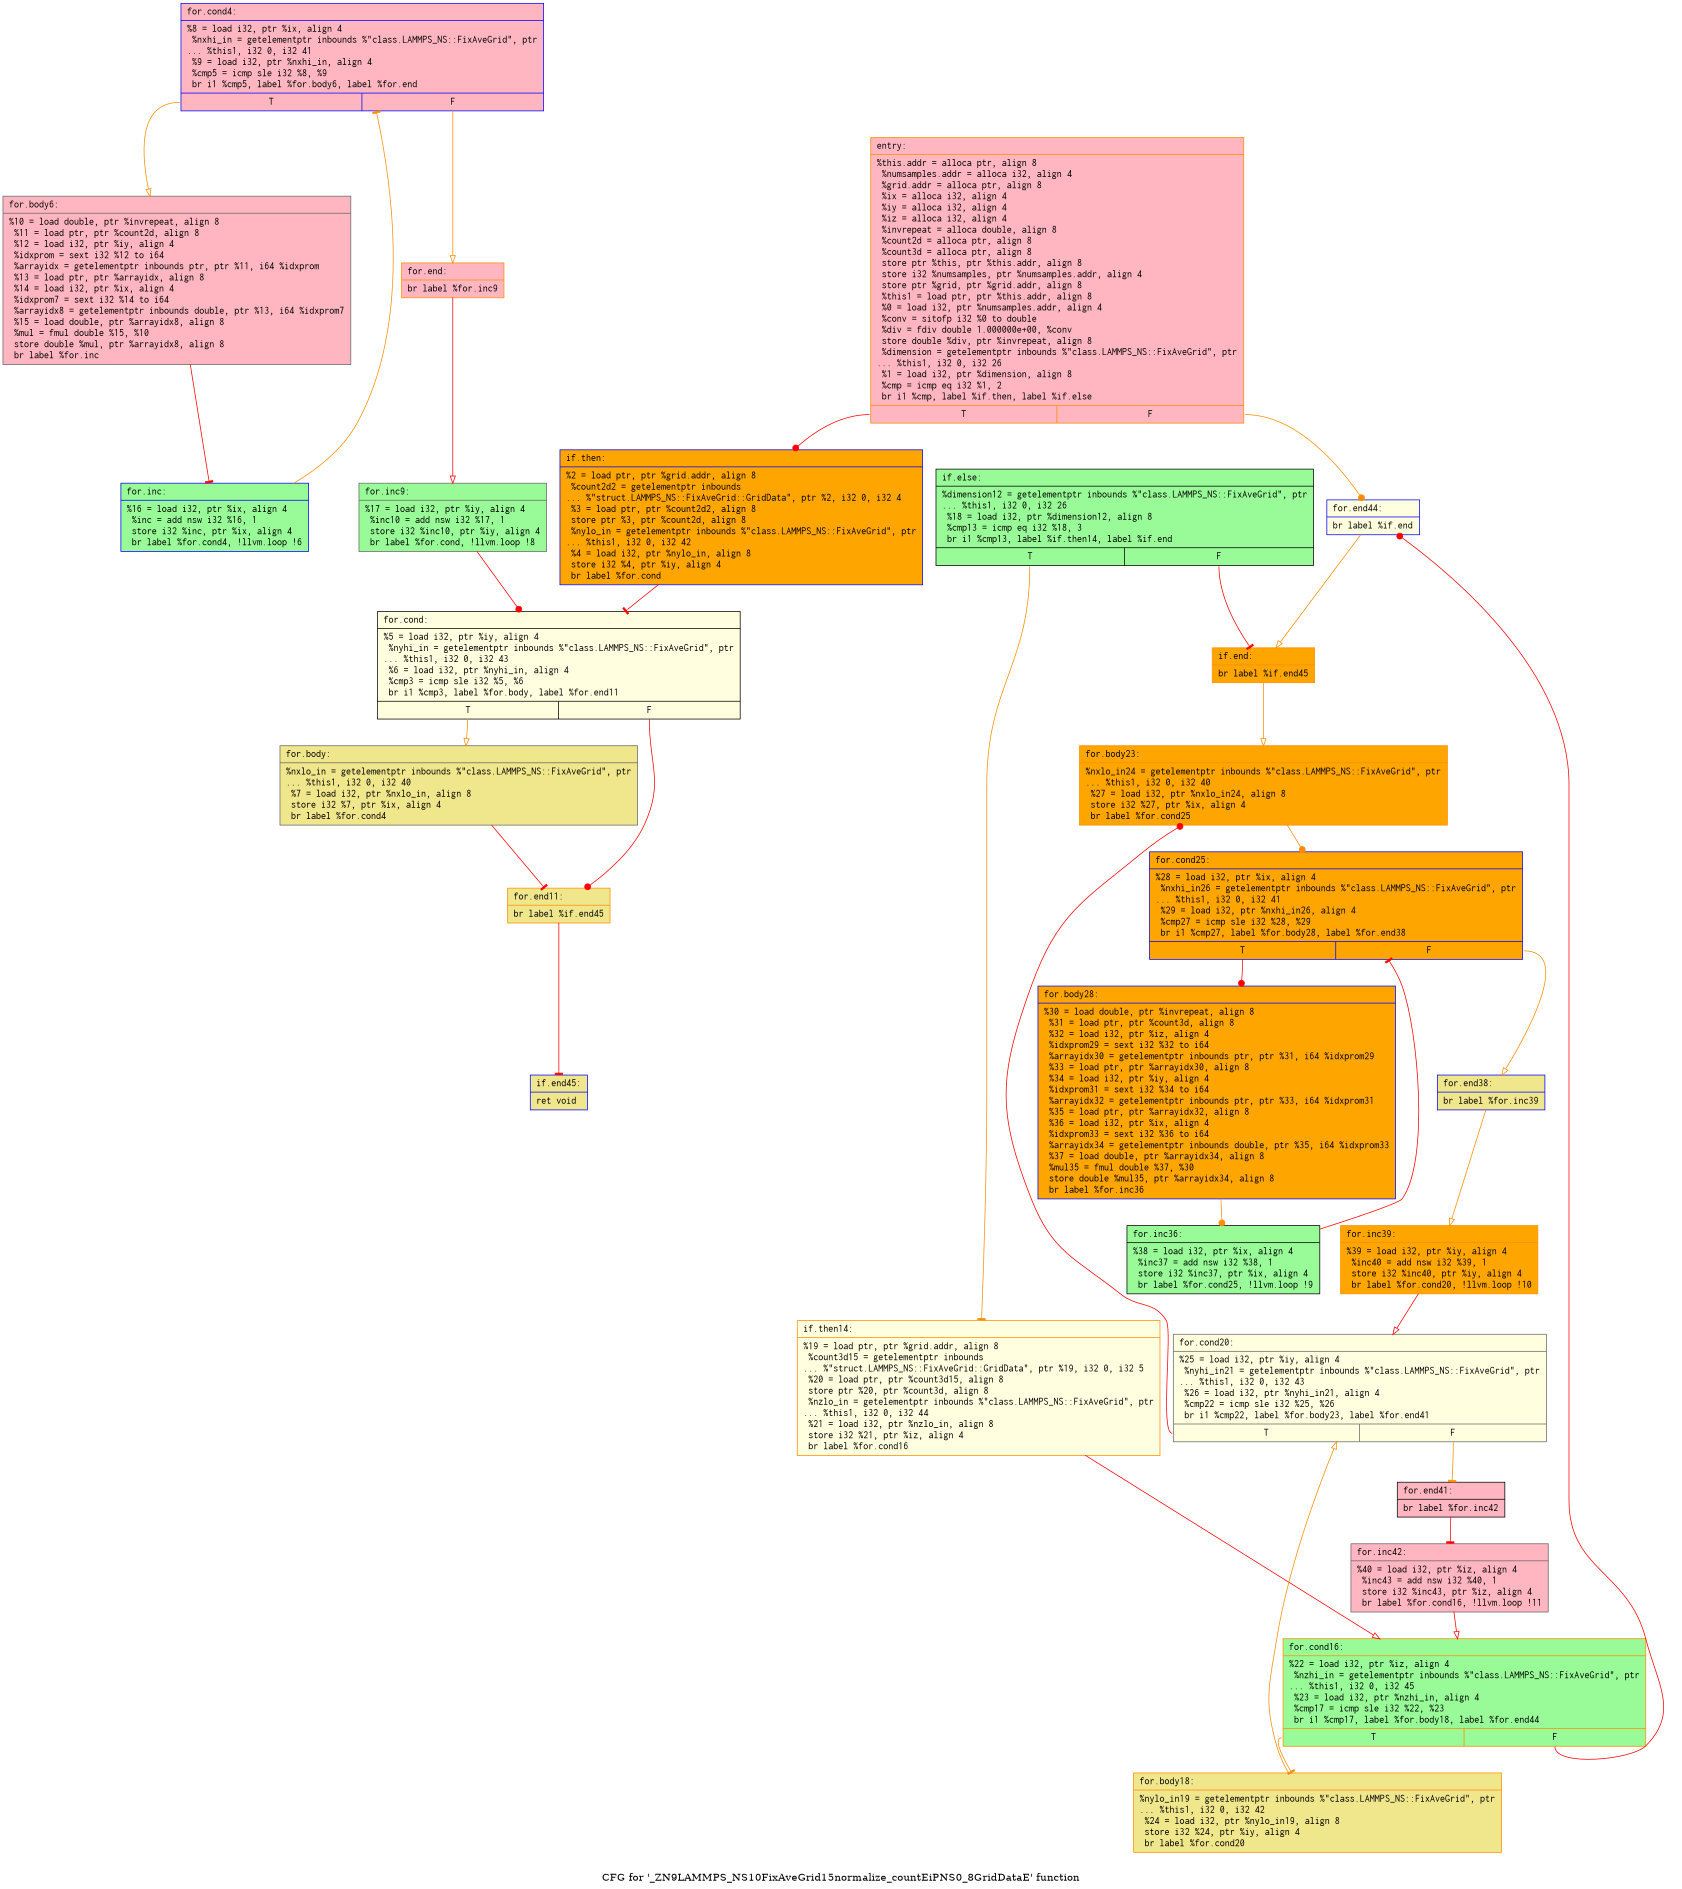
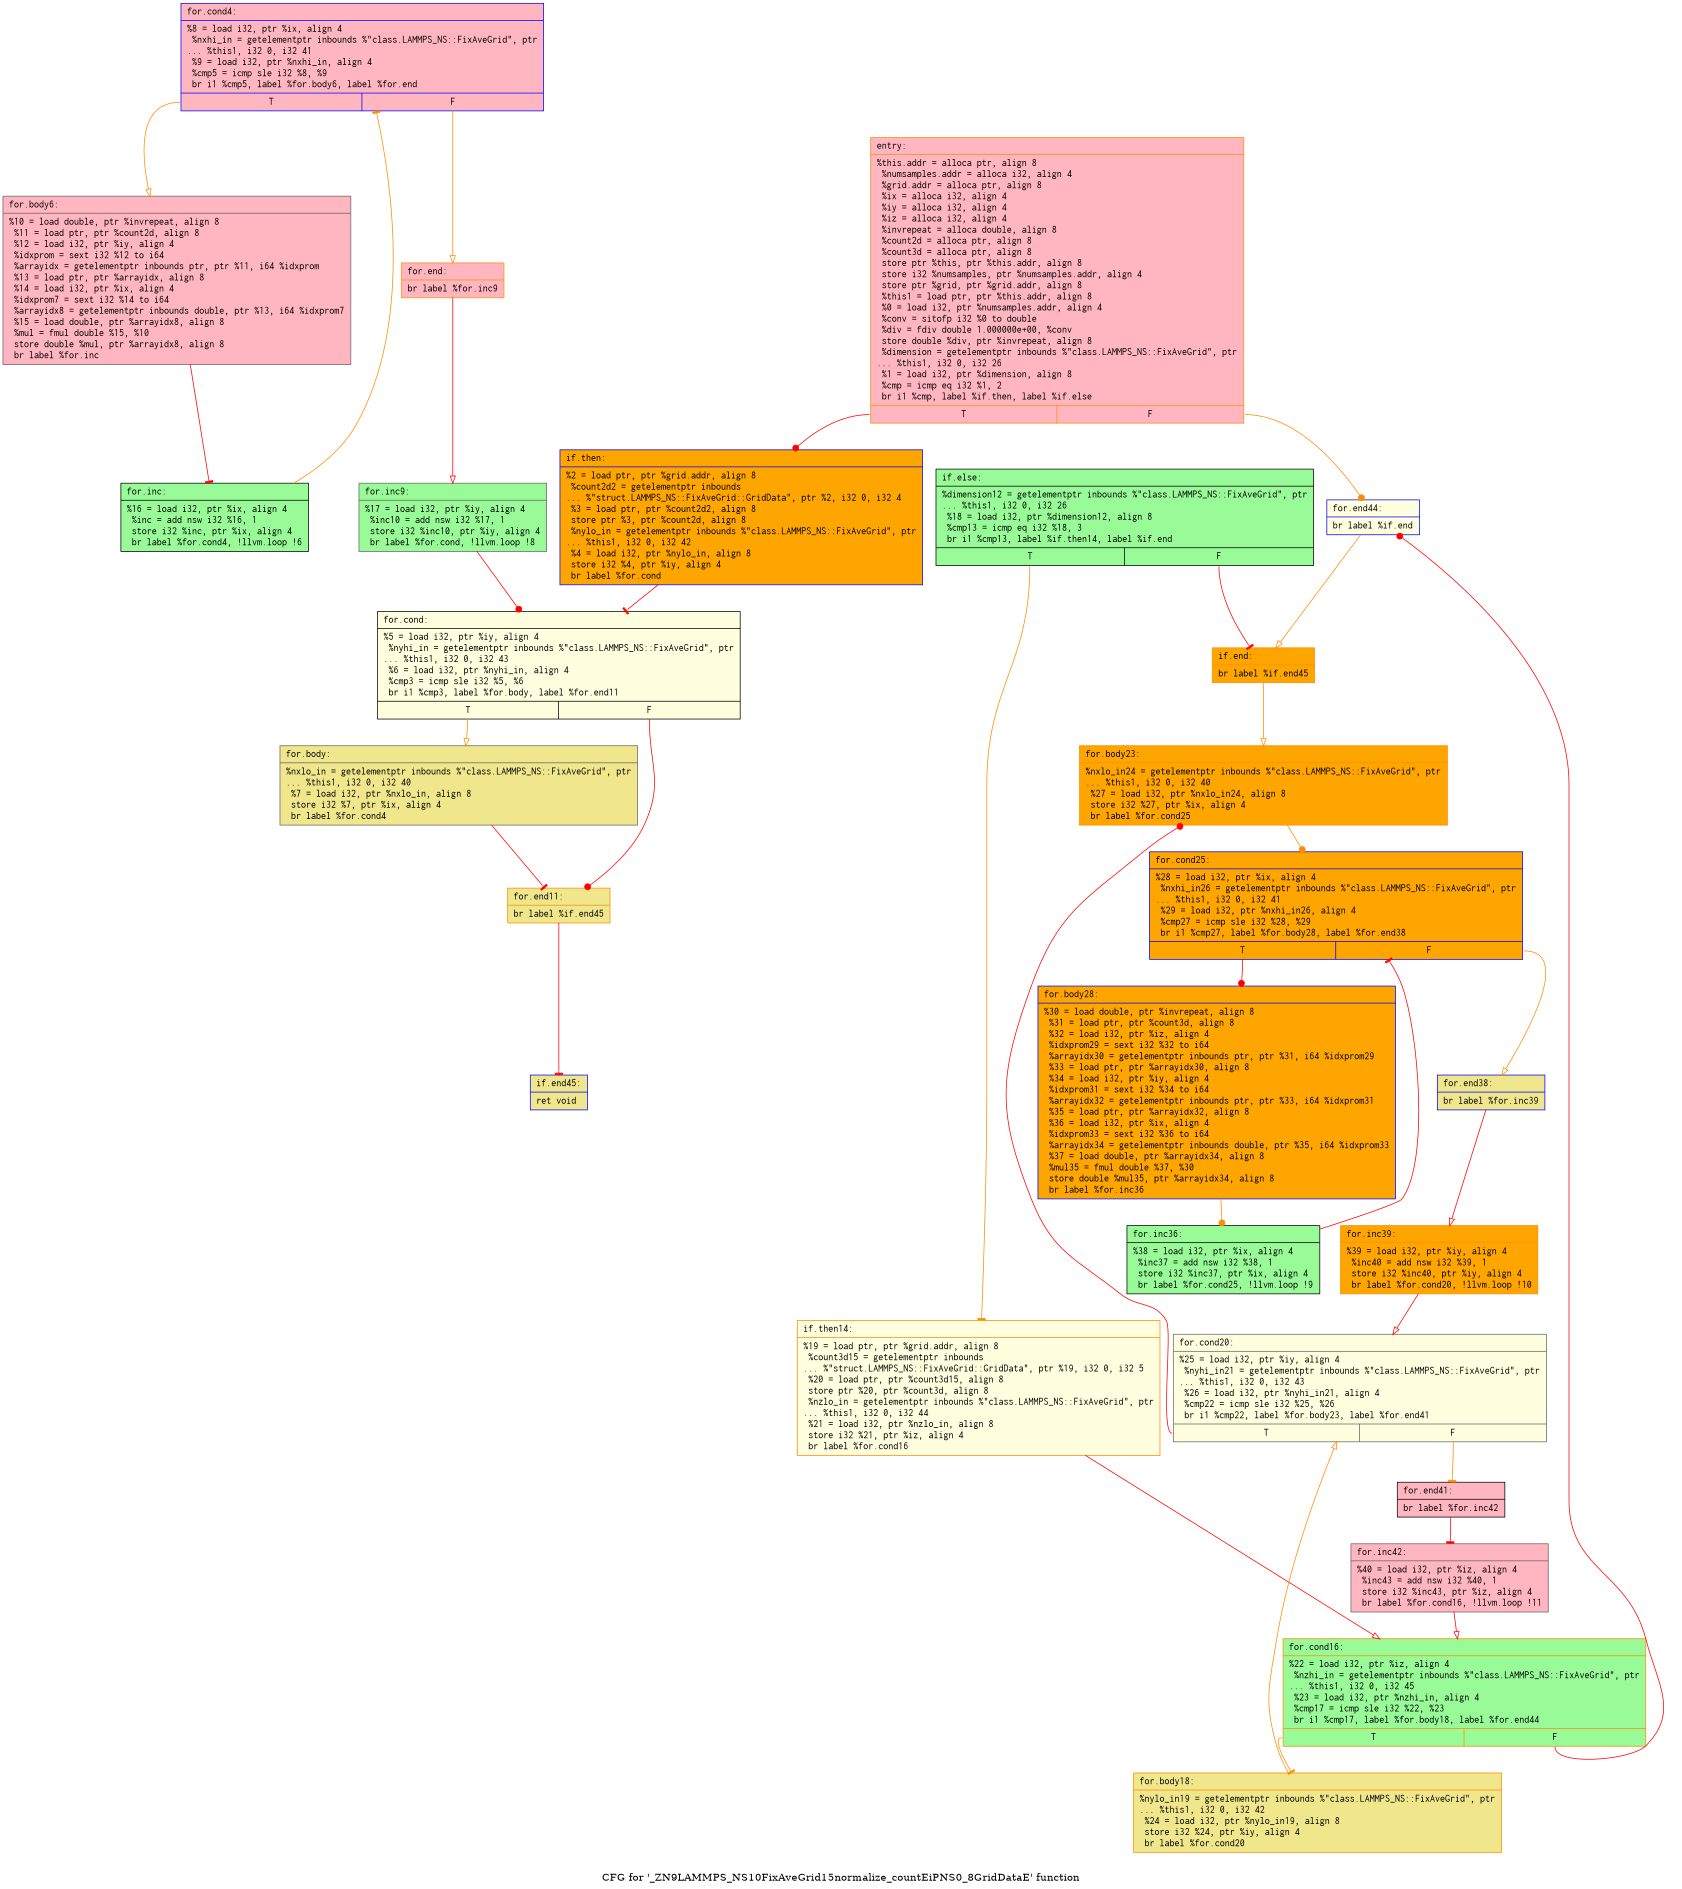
node "for.inc:": color blue -> black
edge "for.end38:" -> "for.inc39:": color darkorange -> red
